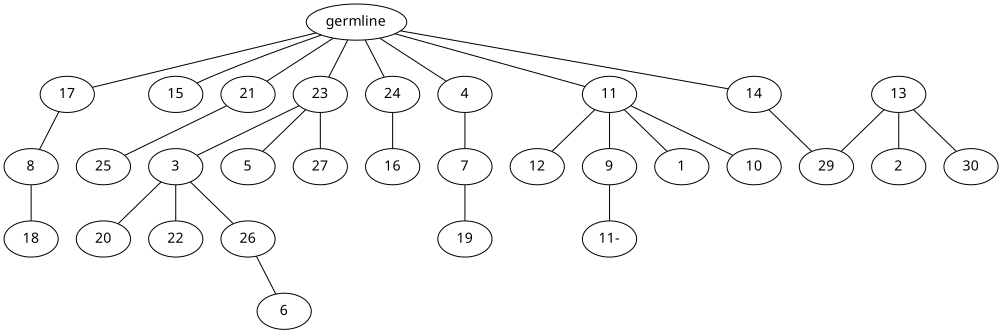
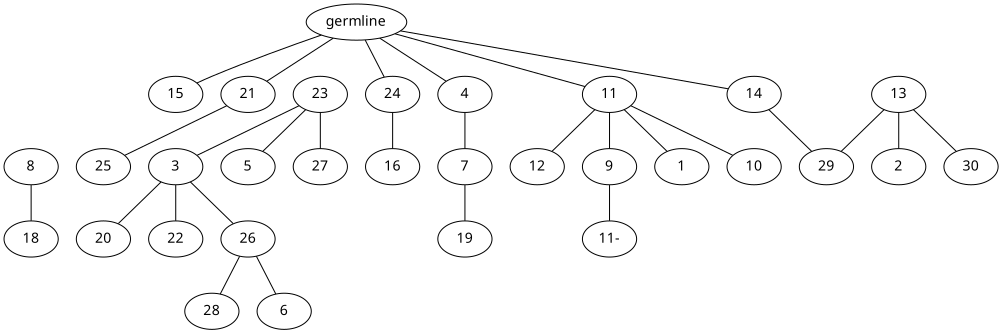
edge "germline" -- "23": removed
node "17": removed
node "28": added
